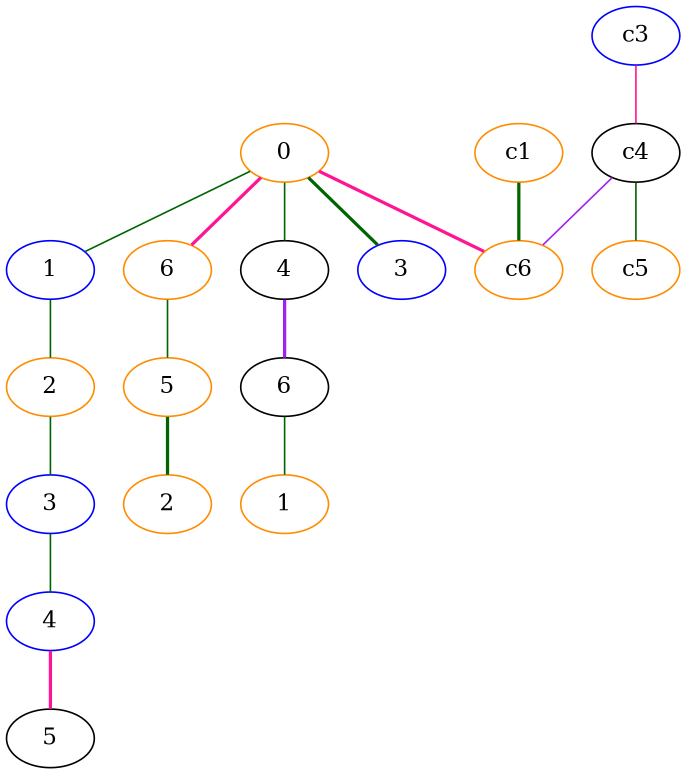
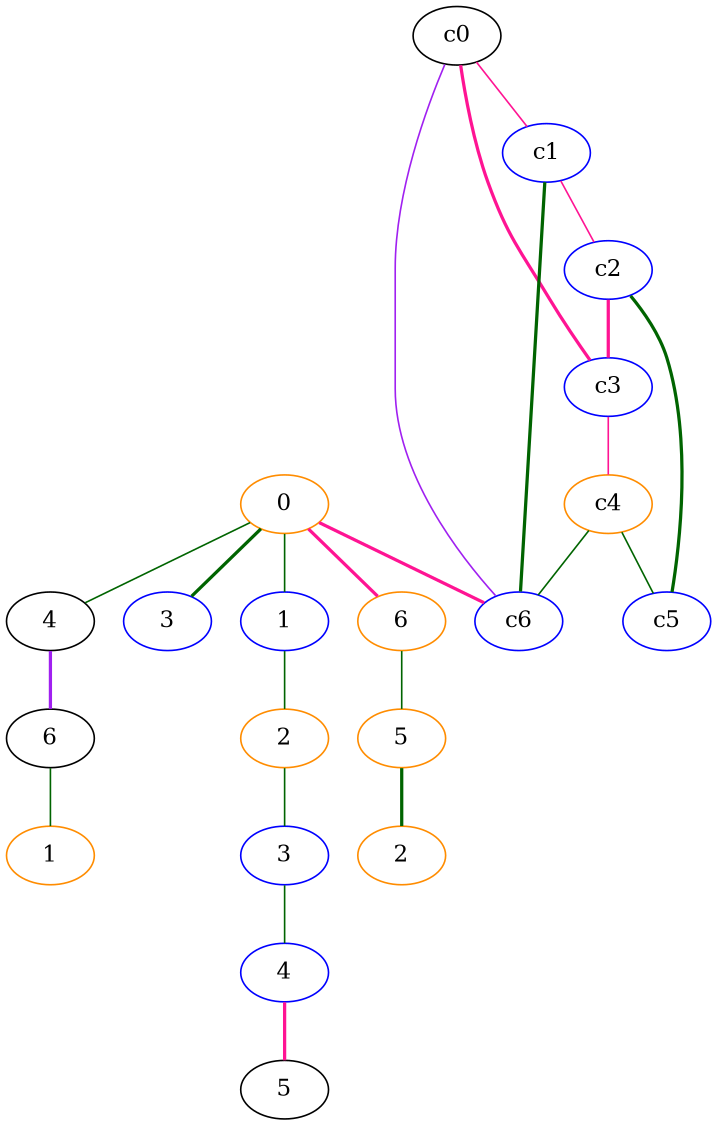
node "c0": added
node "c1": color darkorange -> blue
node "c4": color black -> darkorange
edge "c4" -- "c6": color purple -> darkgreen
node "c6": color darkorange -> blue
node "c2": added
node "c5": color darkorange -> blue
